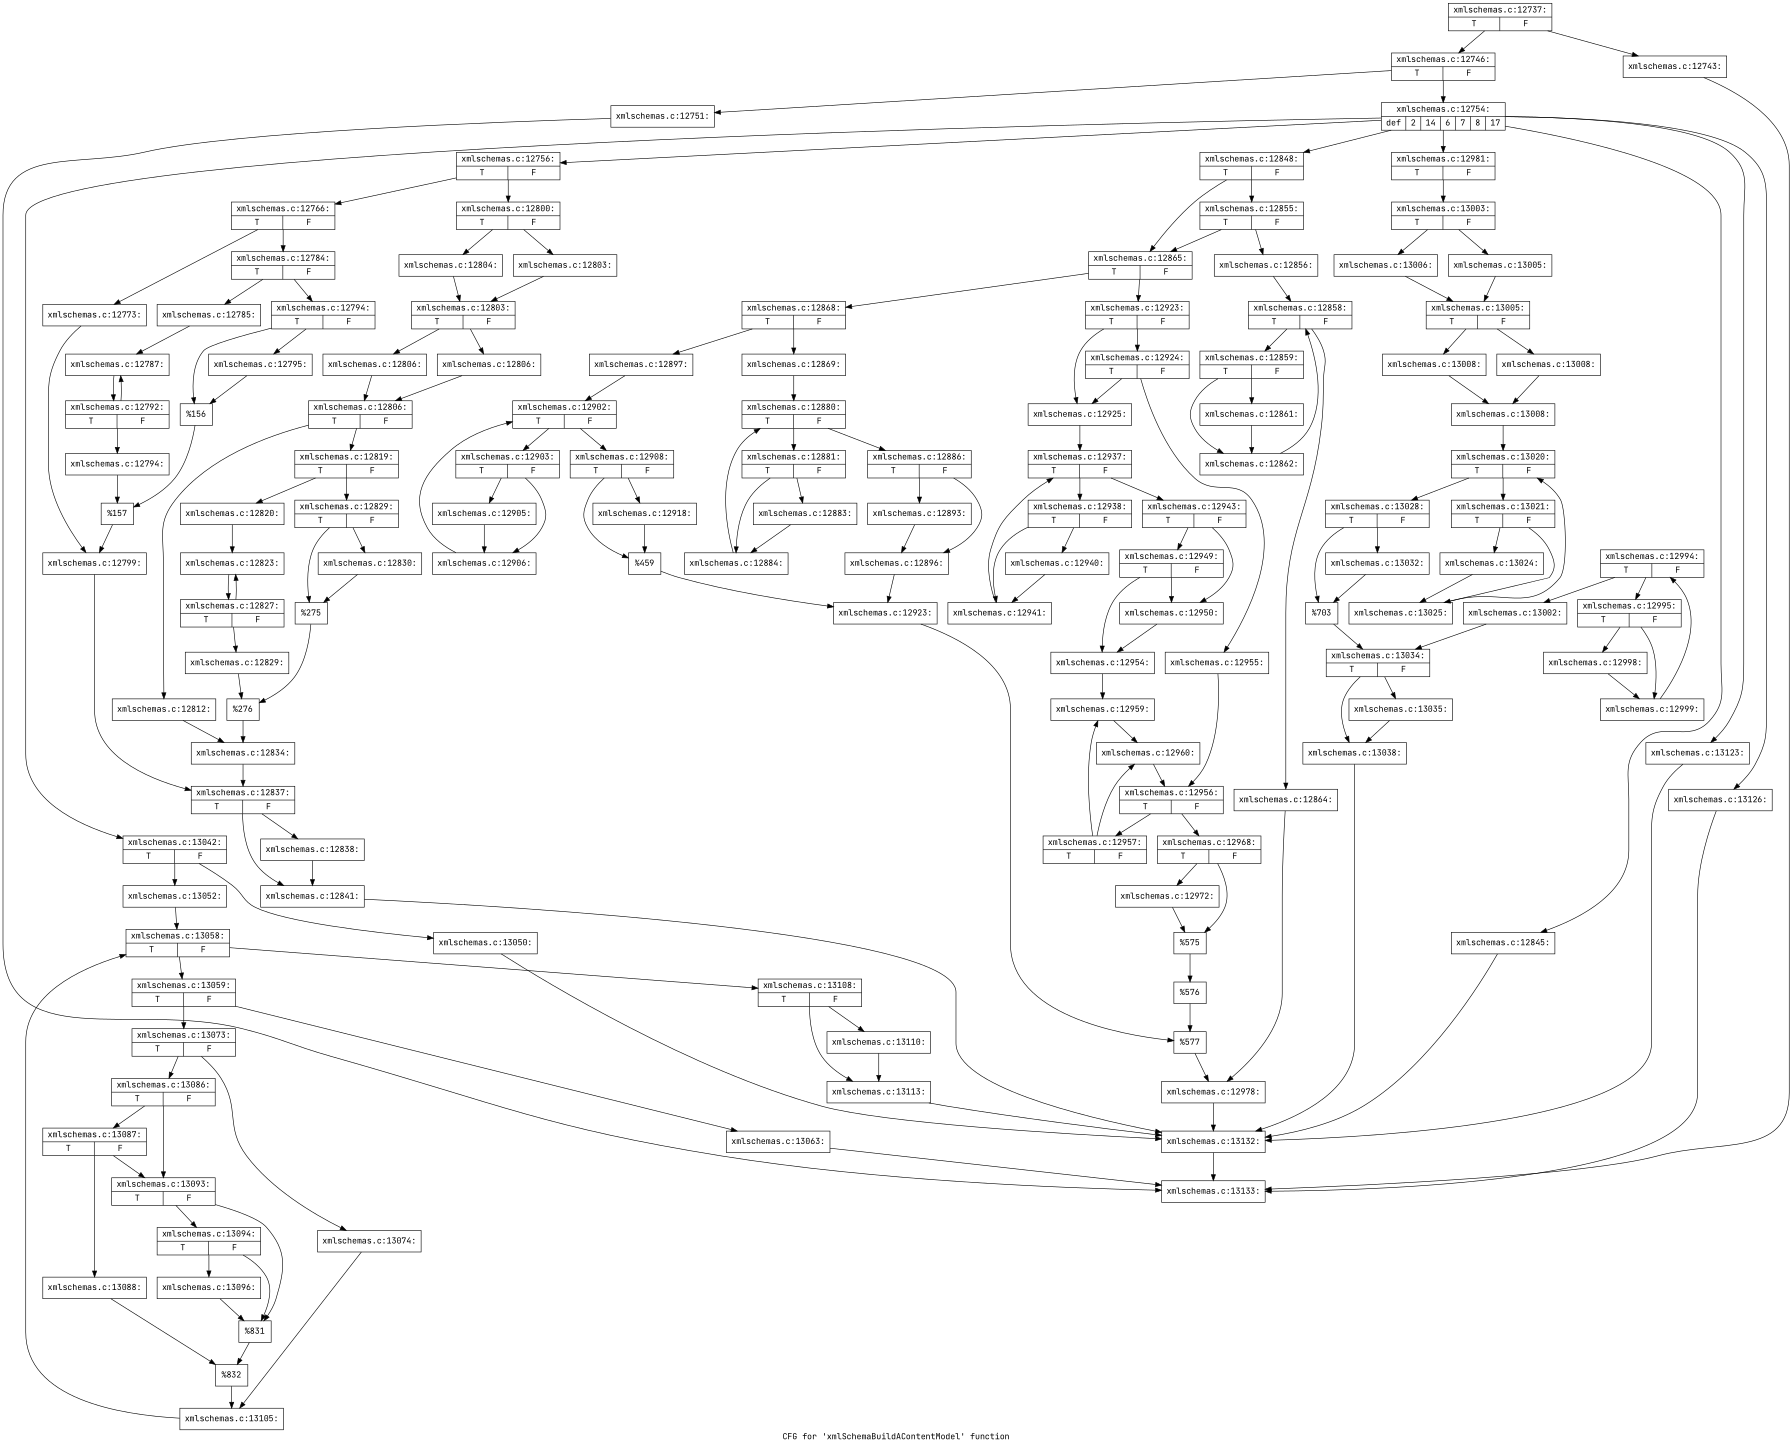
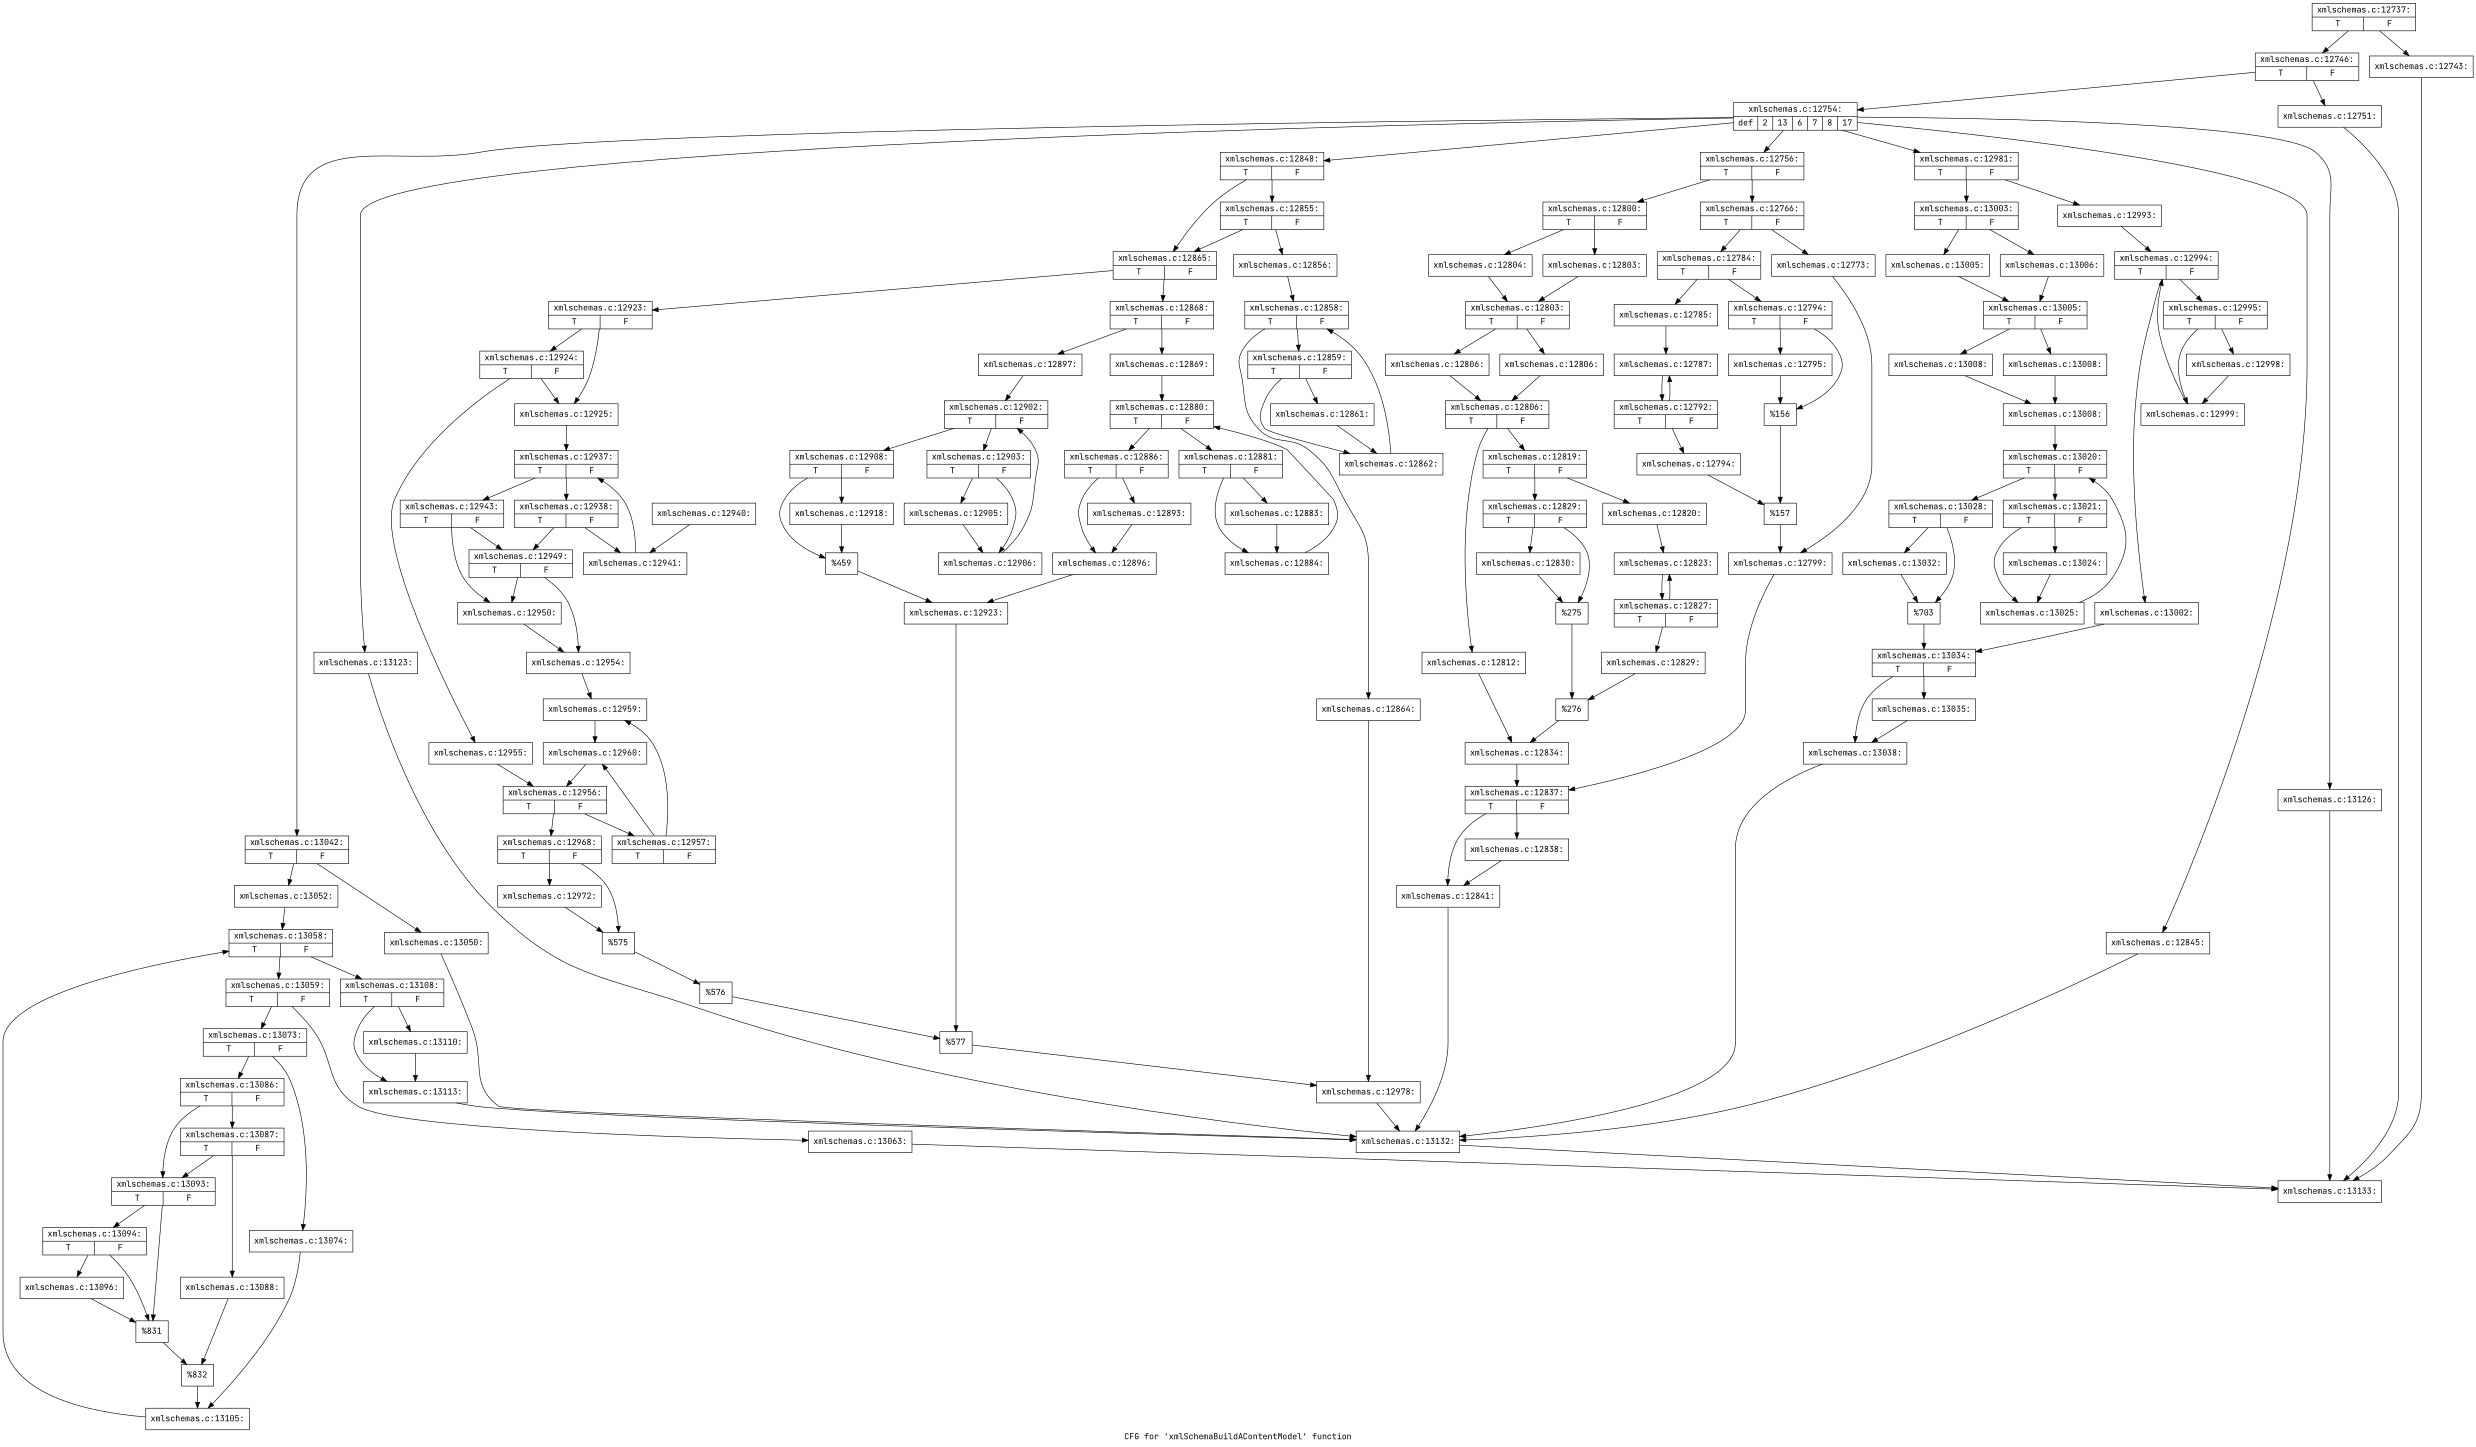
node "xmlschemas.c:12754:": text "14" -> "13"
node "xmlschemas.c:12993:": added
edge "xmlschemas.c:12938:" -> "xmlschemas.c:12940:": now "xmlschemas.c:12938:" -> "xmlschemas.c:12949:"
